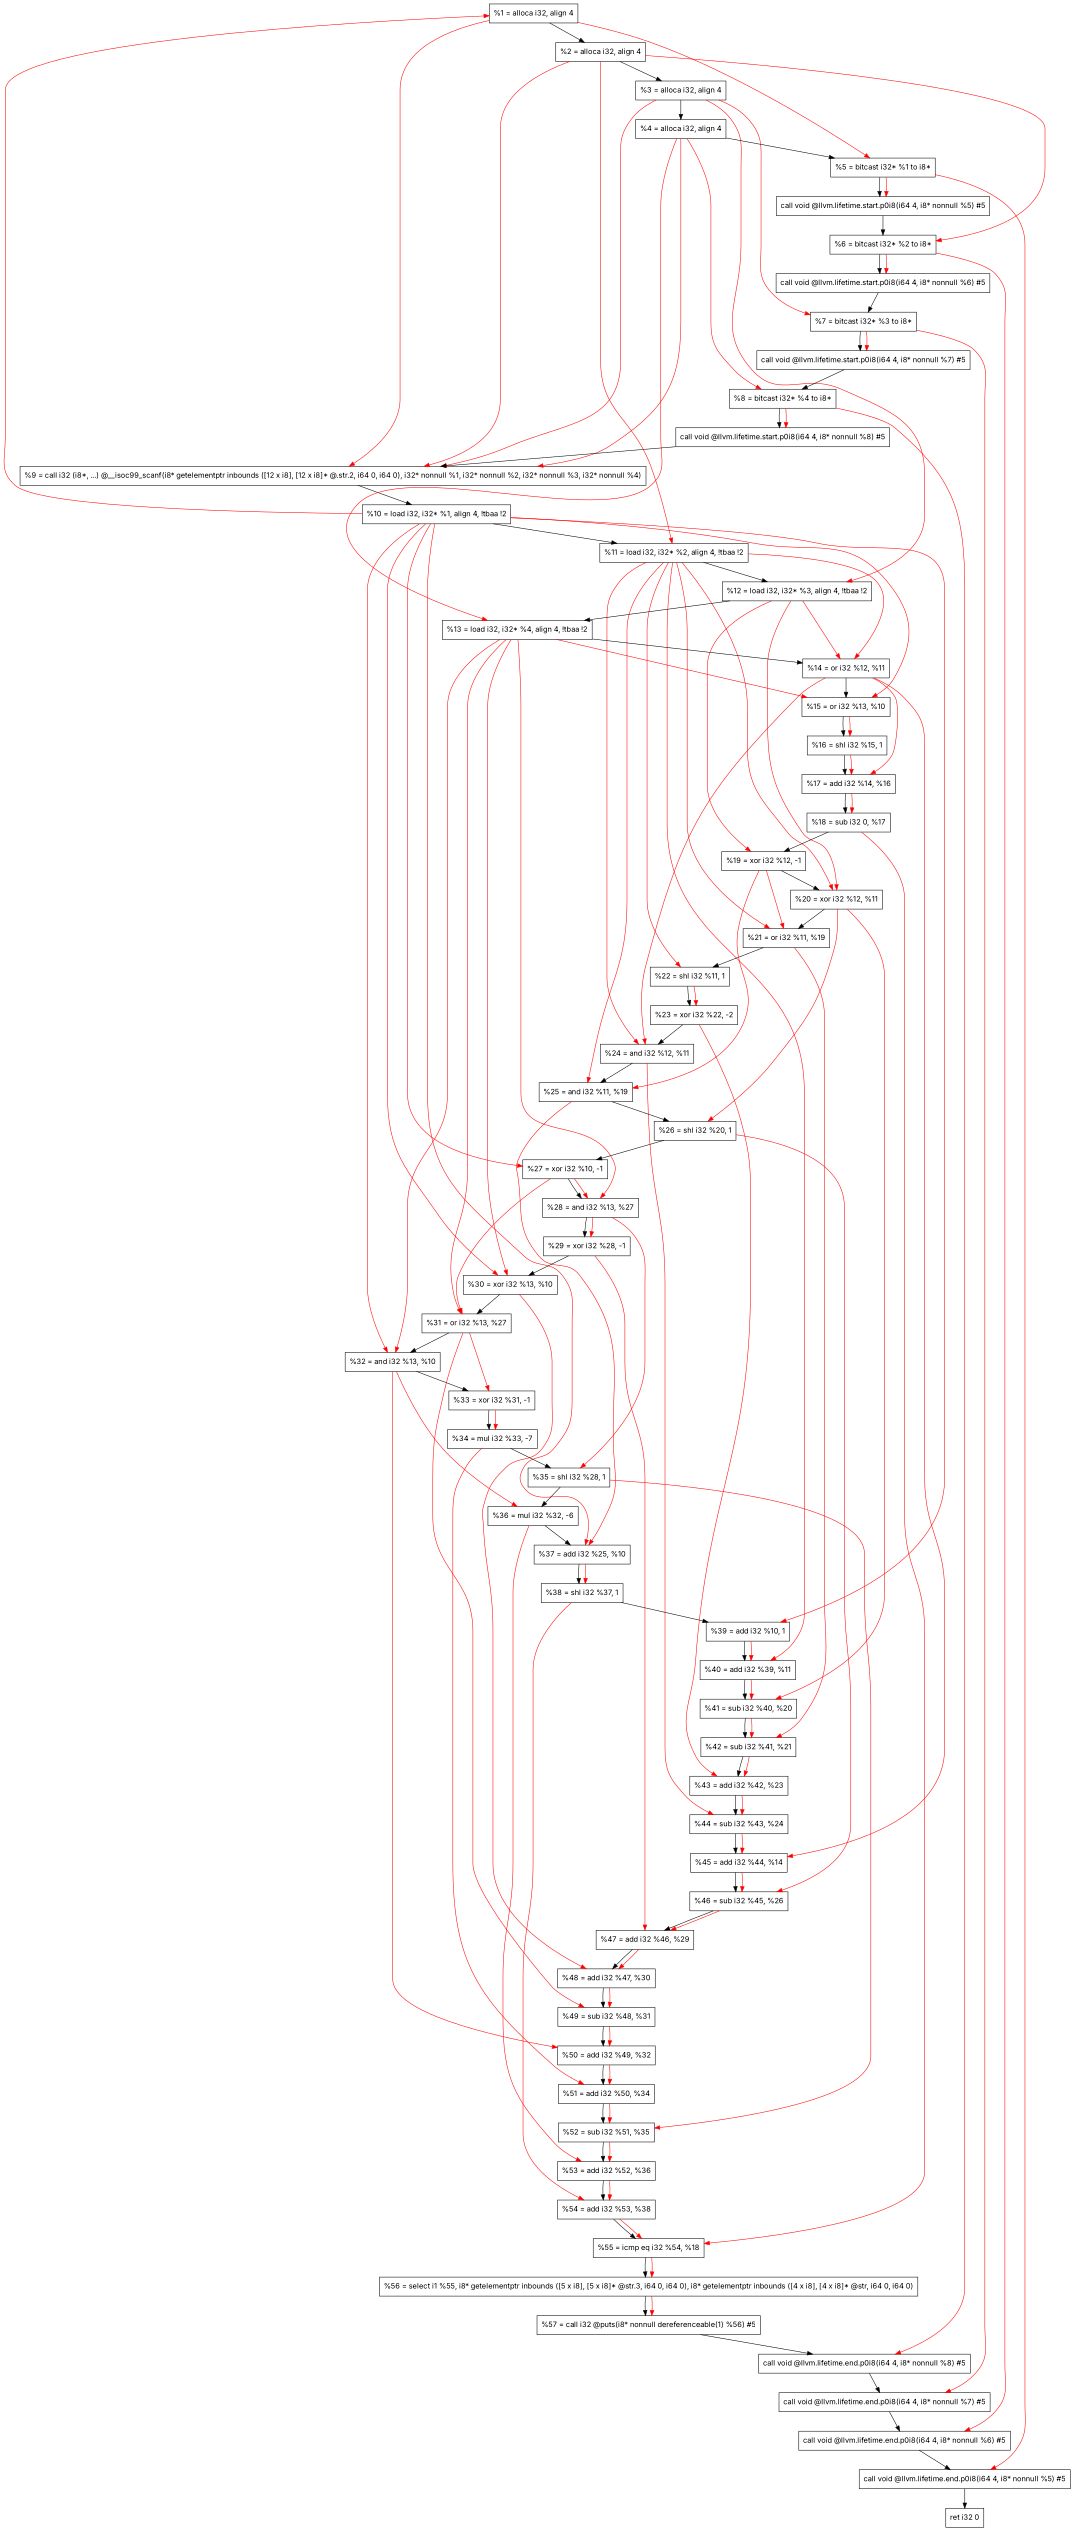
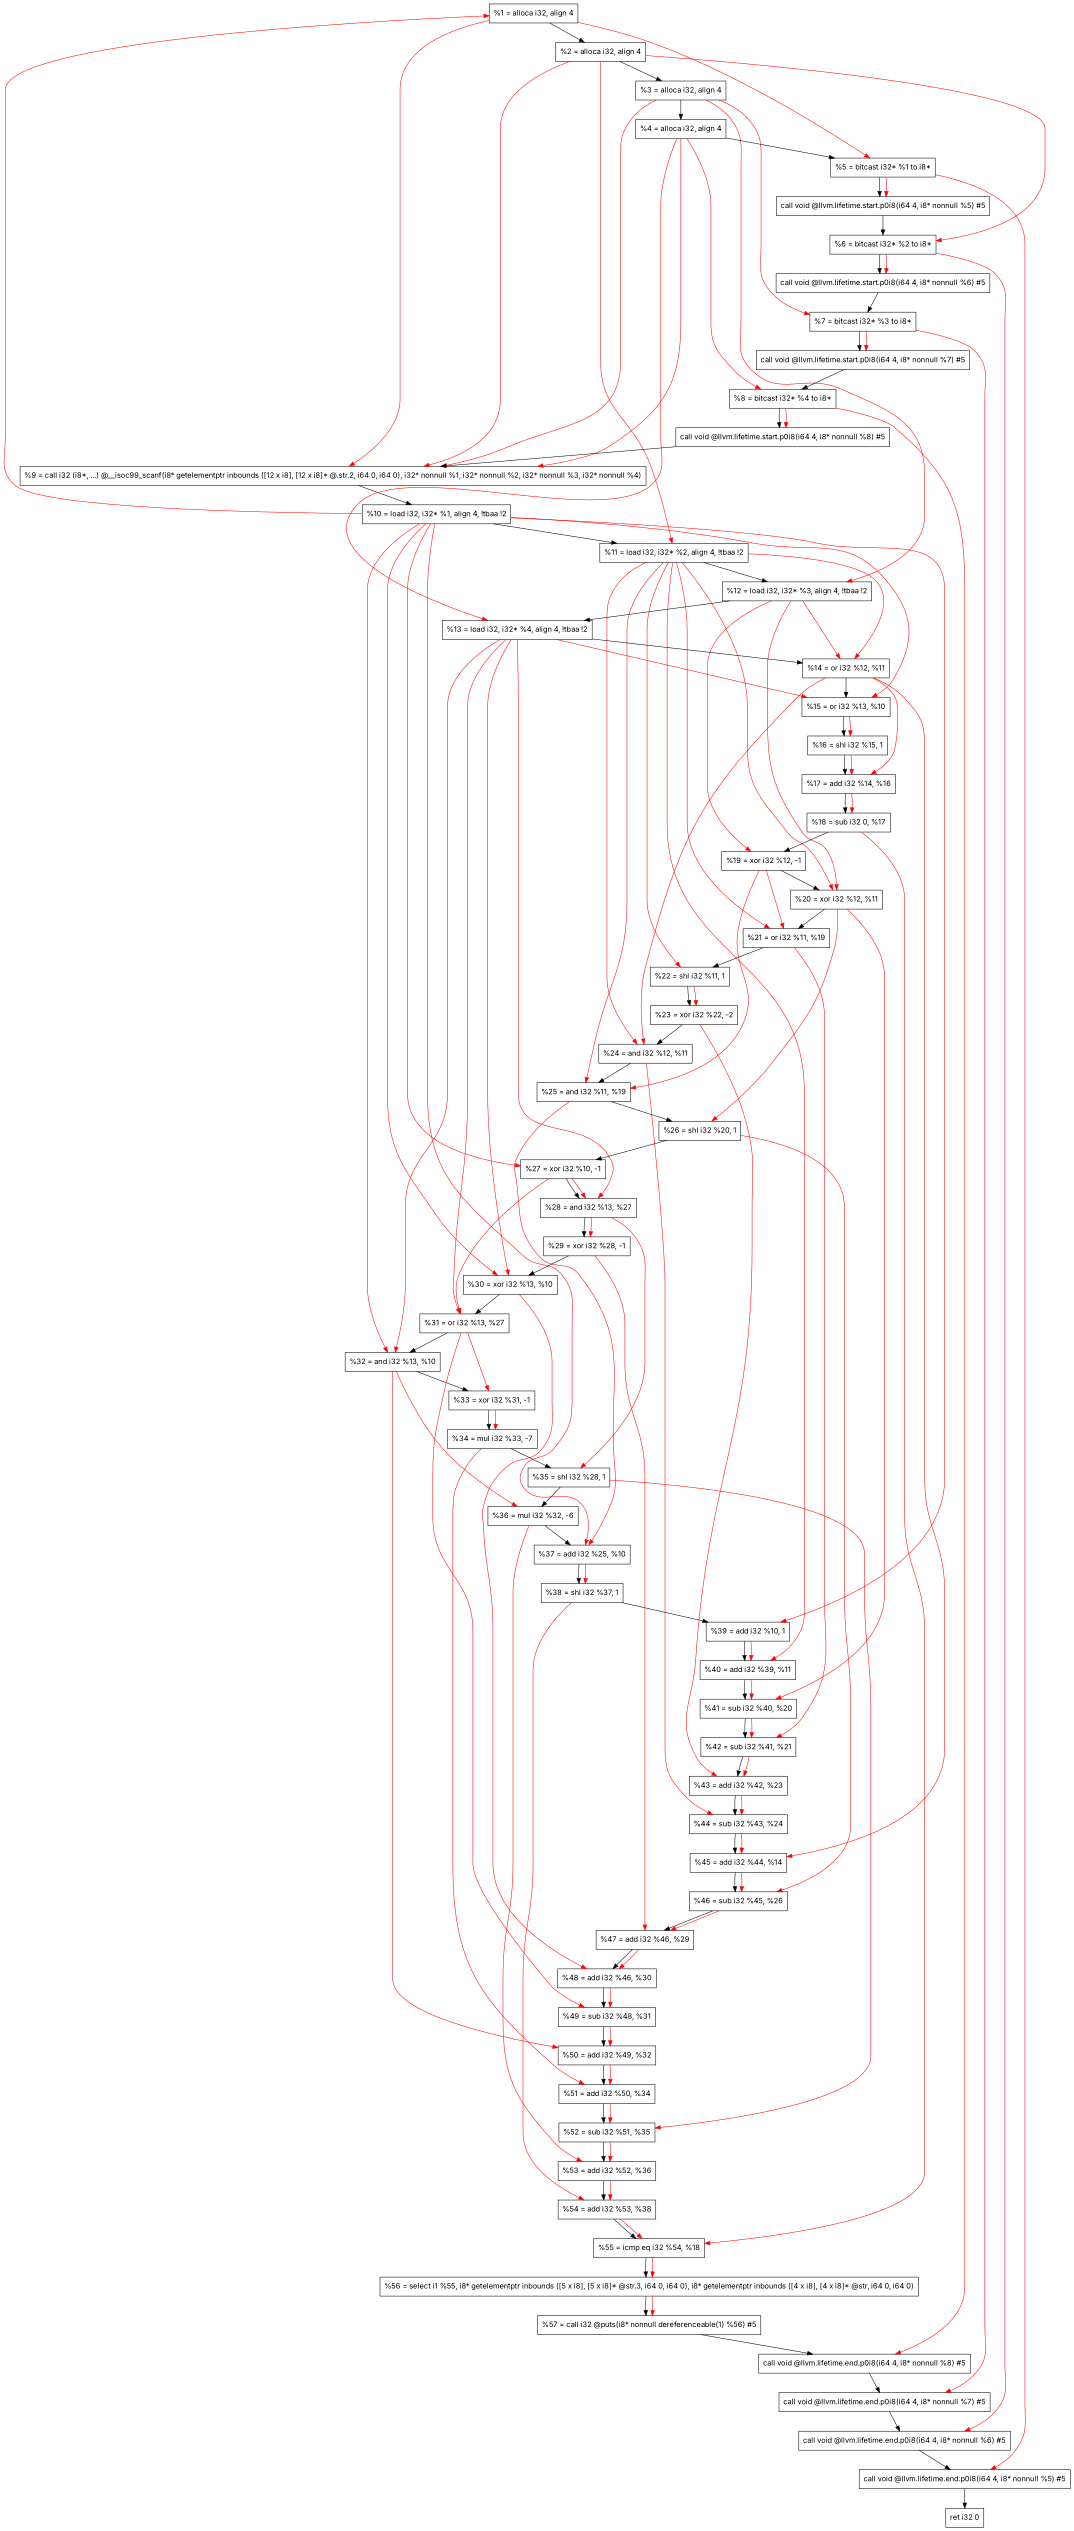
node "%48 = add i32 %47, %30": label "%48 = add i32 %47, %30" -> "%48 = add i32 %46, %30"
